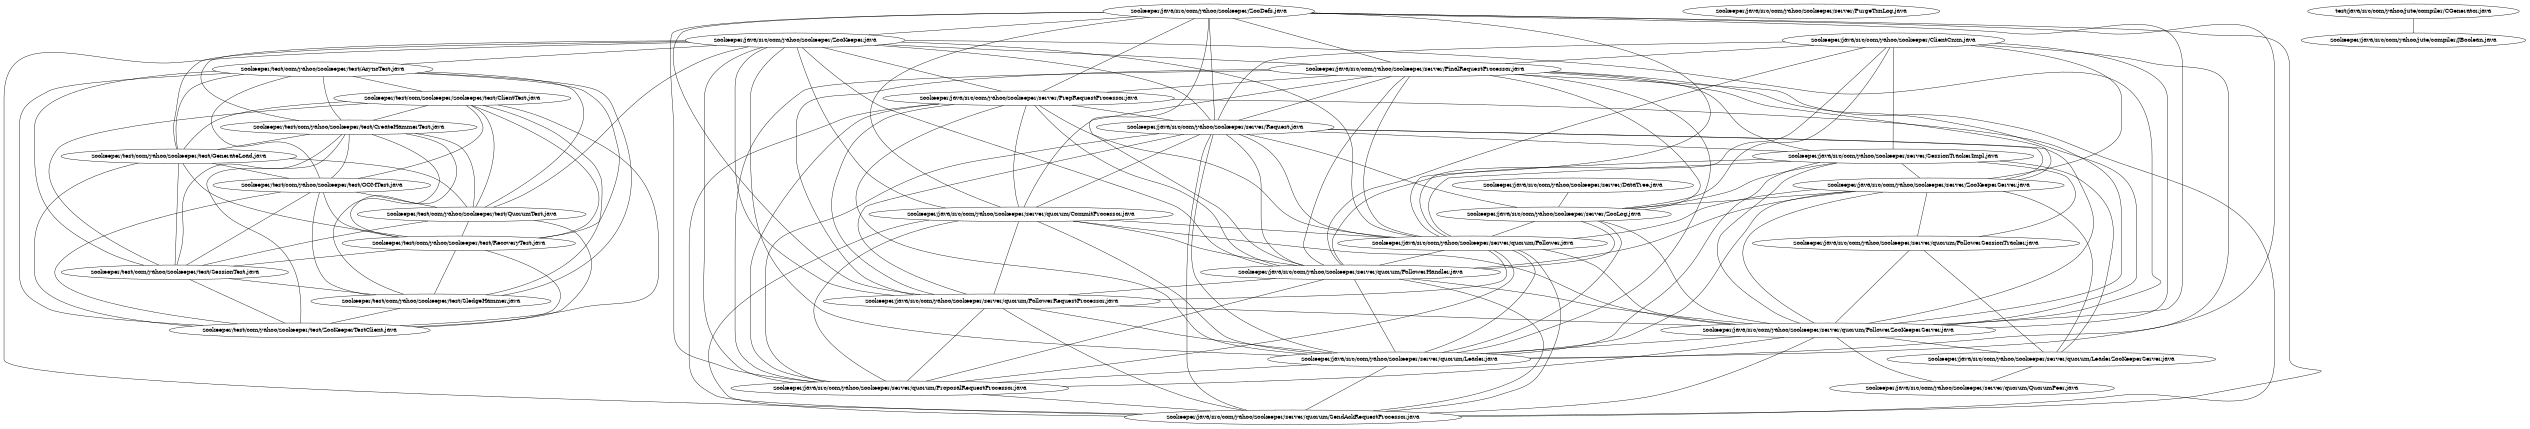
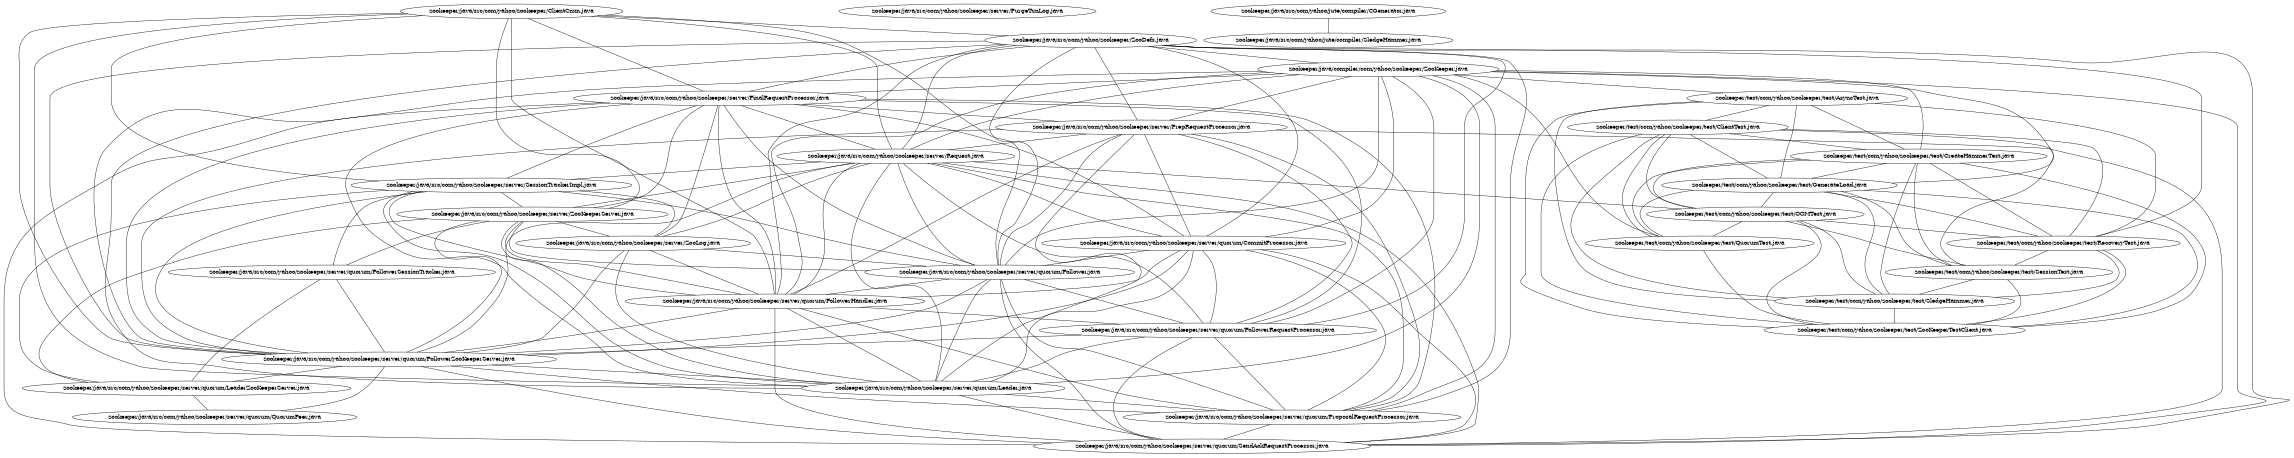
node "test/java/src/com/yahoo/jute/compiler/CGenerator.java": label "test/java/src/com/yahoo/jute/compiler/CGenerator.java" -> "zookeeper/java/src/com/yahoo/jute/compiler/CGenerator.java"
node "zookeeper/java/src/com/yahoo/zookeeper/ZooKeeper.java": label "zookeeper/java/src/com/yahoo/zookeeper/ZooKeeper.java" -> "zookeeper/java/compiler/com/yahoo/zookeeper/ZooKeeper.java"
node "zookeeper/java/src/com/yahoo/jute/compiler/JBoolean.java": label "zookeeper/java/src/com/yahoo/jute/compiler/JBoolean.java" -> "zookeeper/java/src/com/yahoo/jute/compiler/SledgeHammer.java"
edge "zookeeper/test/com/yahoo/zookeeper/test/AsyncTest.java" -- "zookeeper/test/com/yahoo/zookeeper/test/QuorumTest.java": removed
node "zookeeper/test/com/zookeeper/zookeeper/test/ClientTest.java": label "zookeeper/test/com/zookeeper/zookeeper/test/ClientTest.java" -> "zookeeper/test/com/yahoo/zookeeper/test/ClientTest.java"
edge "zookeeper/test/com/yahoo/zookeeper/test/AsyncTest.java" -- "zookeeper/test/com/yahoo/zookeeper/test/SessionTest.java": removed
edge "zookeeper/test/com/yahoo/zookeeper/test/AsyncTest.java" -- "zookeeper/test/com/yahoo/zookeeper/test/OOMTest.java": now "zookeeper/java/src/com/yahoo/zookeeper/server/Request.java" -- "zookeeper/test/com/yahoo/zookeeper/test/OOMTest.java"
edge "zookeeper/java/src/com/yahoo/zookeeper/ClientCnxn.java" -- "zookeeper/java/src/com/yahoo/zookeeper/server/ZooLog.java": now "zookeeper/java/src/com/yahoo/zookeeper/ClientCnxn.java" -- "zookeeper/java/src/com/yahoo/zookeeper/ZooDefs.java"
node "zookeeper/java/src/com/yahoo/zookeeper/server/DataTree.java": removed
edge "zookeeper/test/com/yahoo/zookeeper/test/QuorumTest.java" -- "zookeeper/test/com/yahoo/zookeeper/test/RecoveryTest.java": now "zookeeper/java/src/com/yahoo/zookeeper/ZooDefs.java" -- "zookeeper/test/com/yahoo/zookeeper/test/RecoveryTest.java"
edge "zookeeper/test/com/yahoo/zookeeper/test/GenerateLoad.java" -- "zookeeper/test/com/yahoo/zookeeper/test/SledgeHammer.java": added
edge "zookeeper/test/com/yahoo/zookeeper/test/QuorumTest.java" -- "zookeeper/test/com/yahoo/zookeeper/test/SessionTest.java": removed
